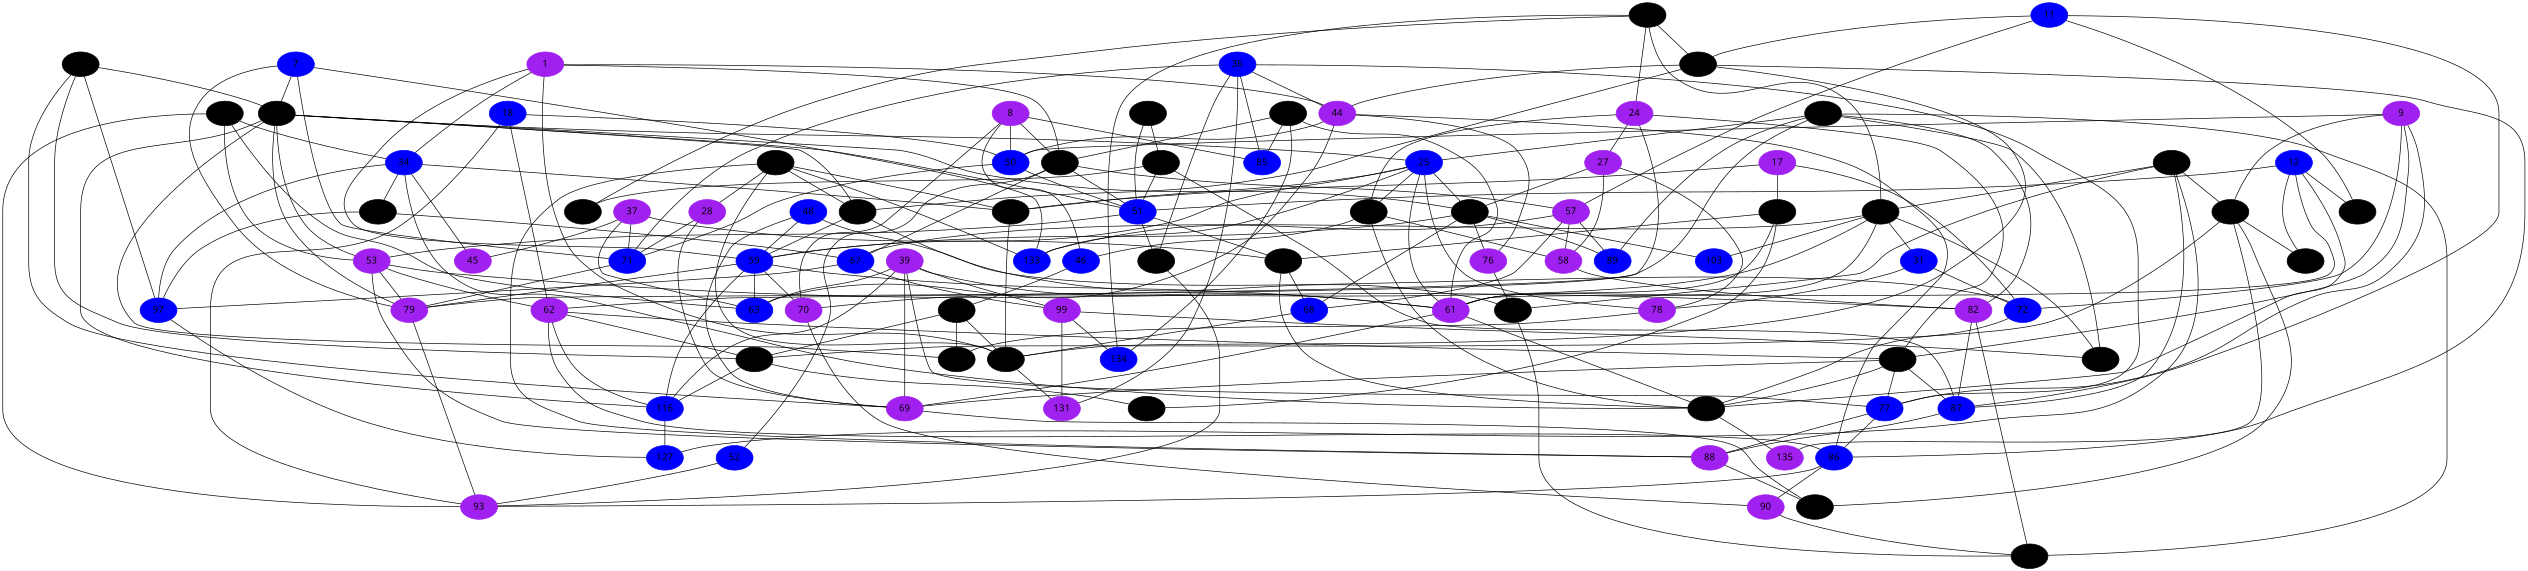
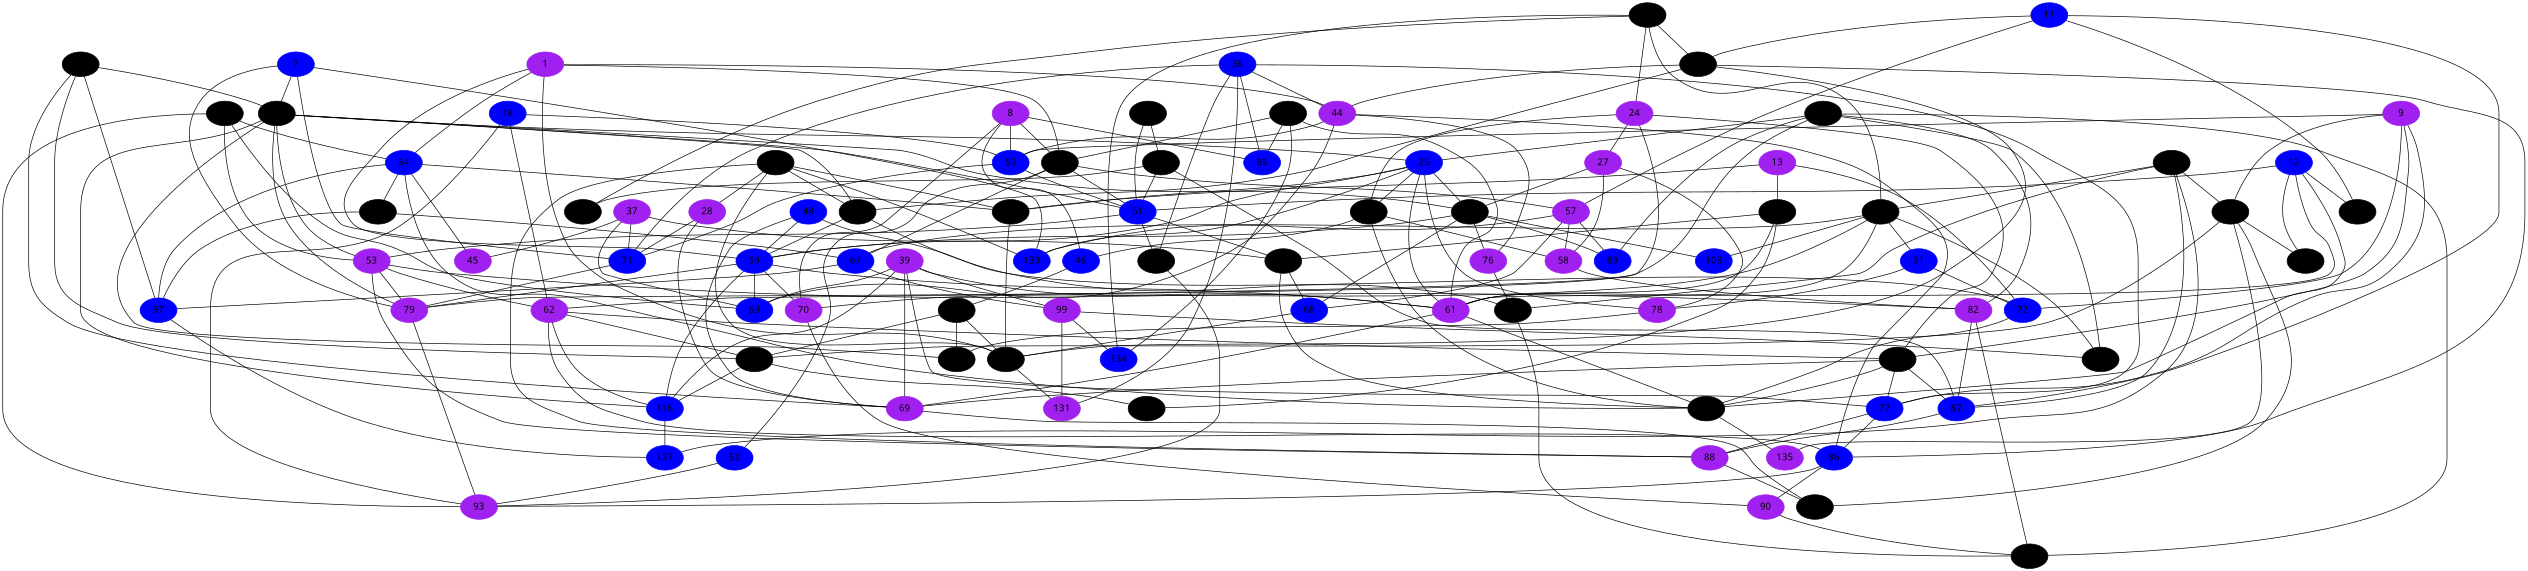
node "17": label "17" -> "13"
